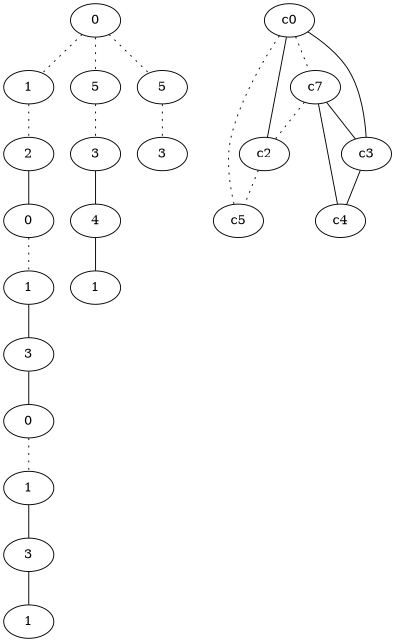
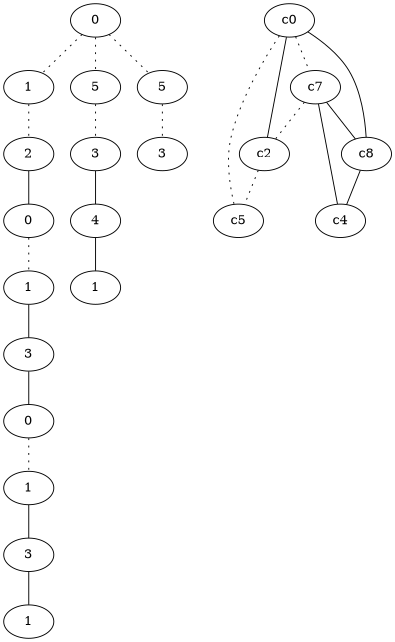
node "c3": label "c3" -> "c8"
